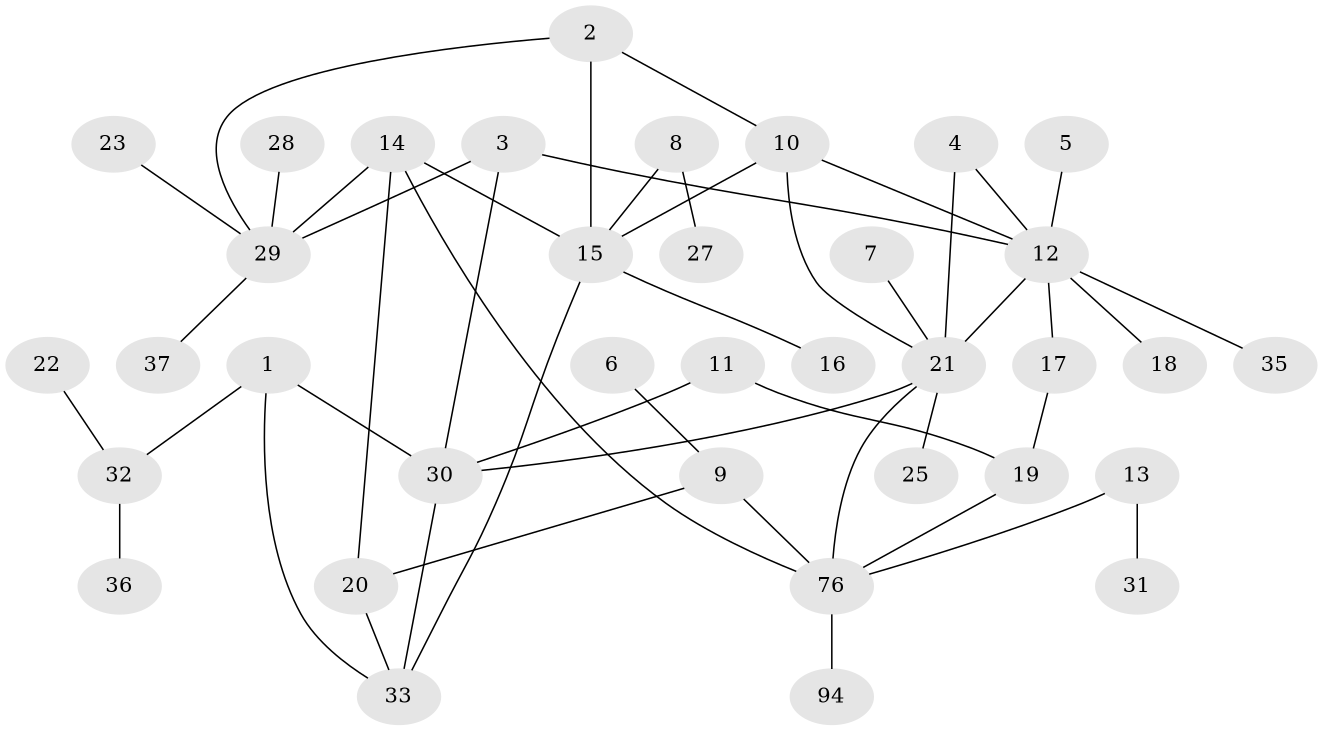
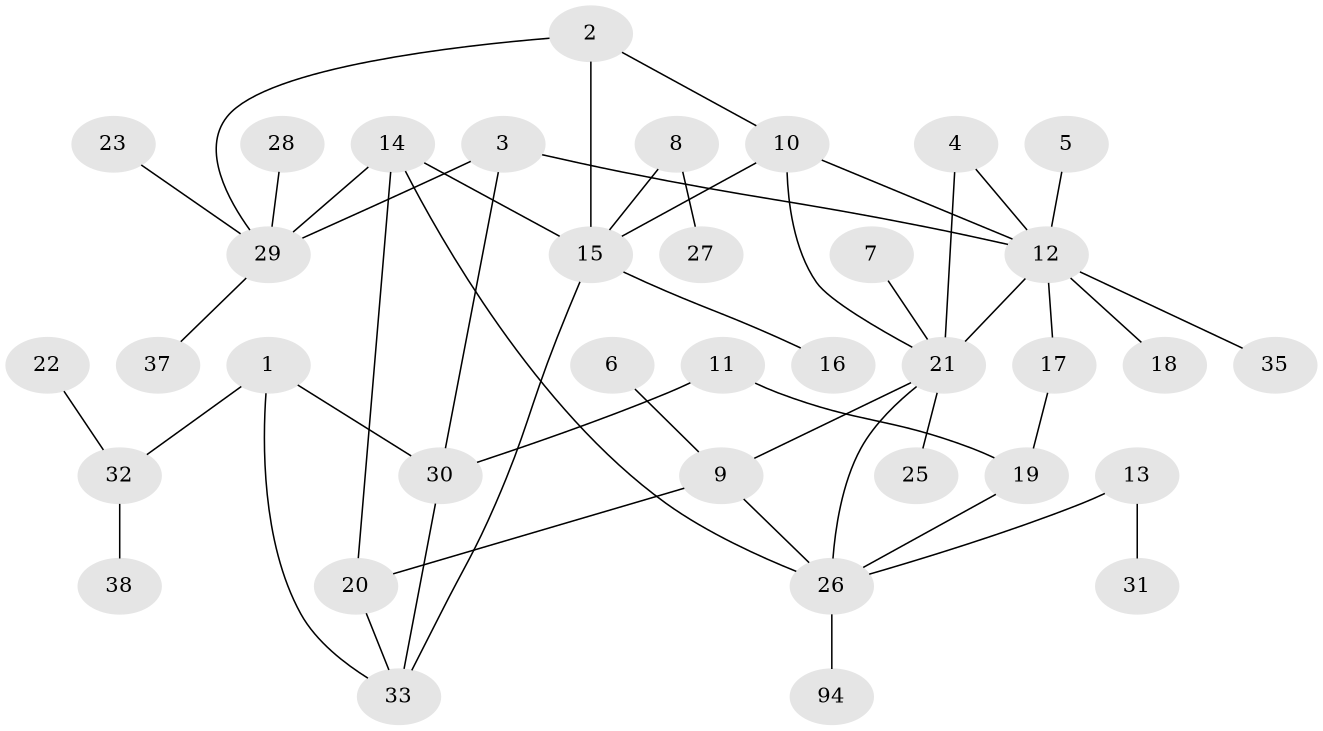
edge "21" -- "30": now "21" -- "9"
node "36": label "36" -> "38"
node "76": label "76" -> "26"
